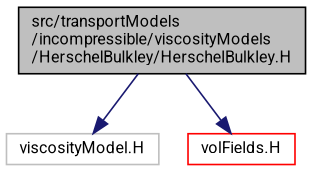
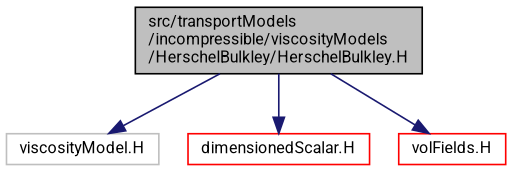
node "dimensionedScalar.H": added
